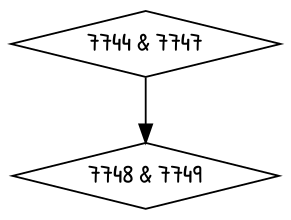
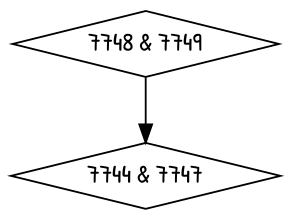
edge "7744 & 7747" -> "7748 & 7749": reversed
